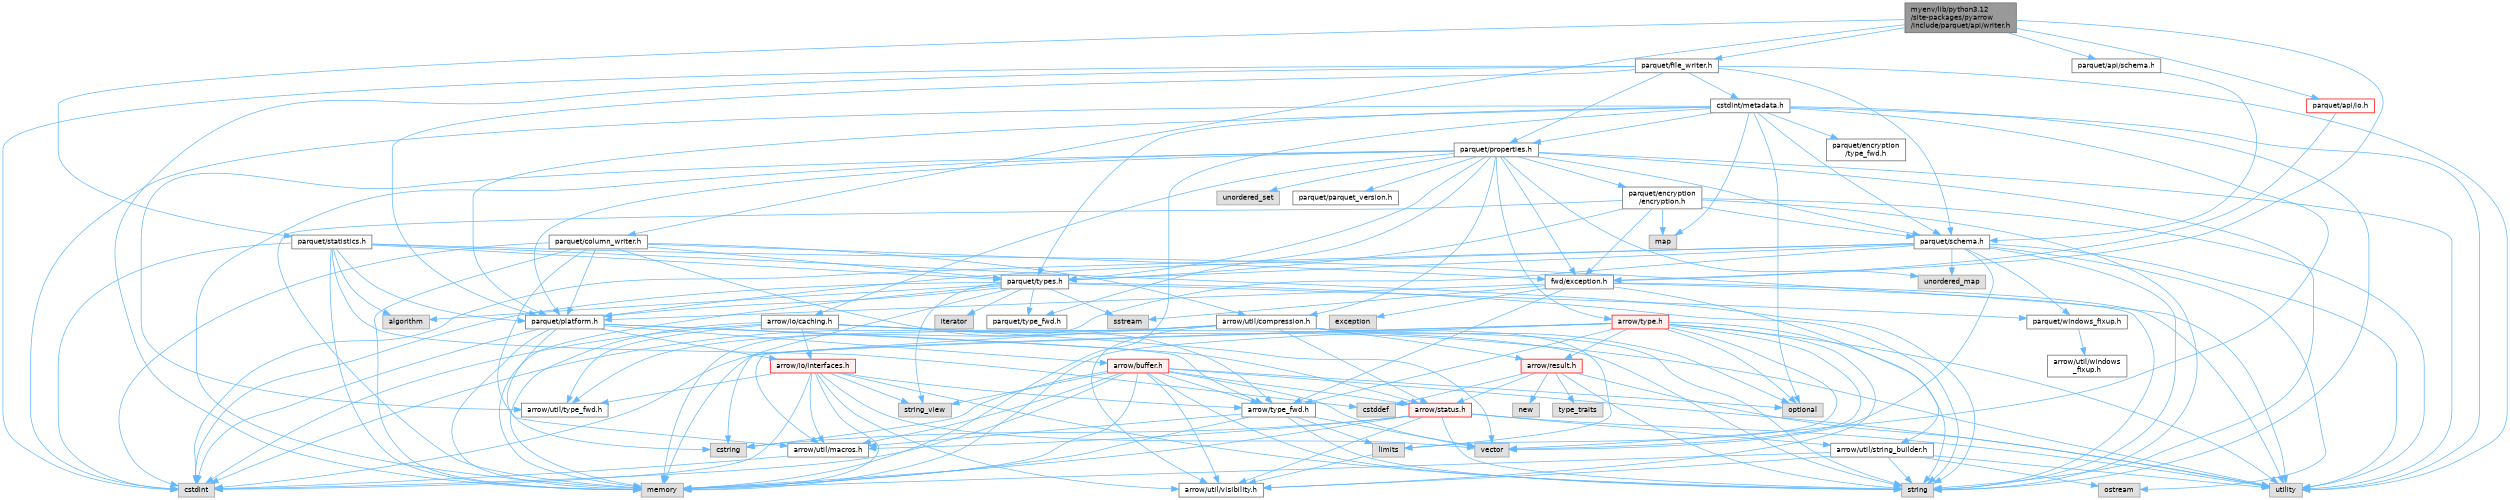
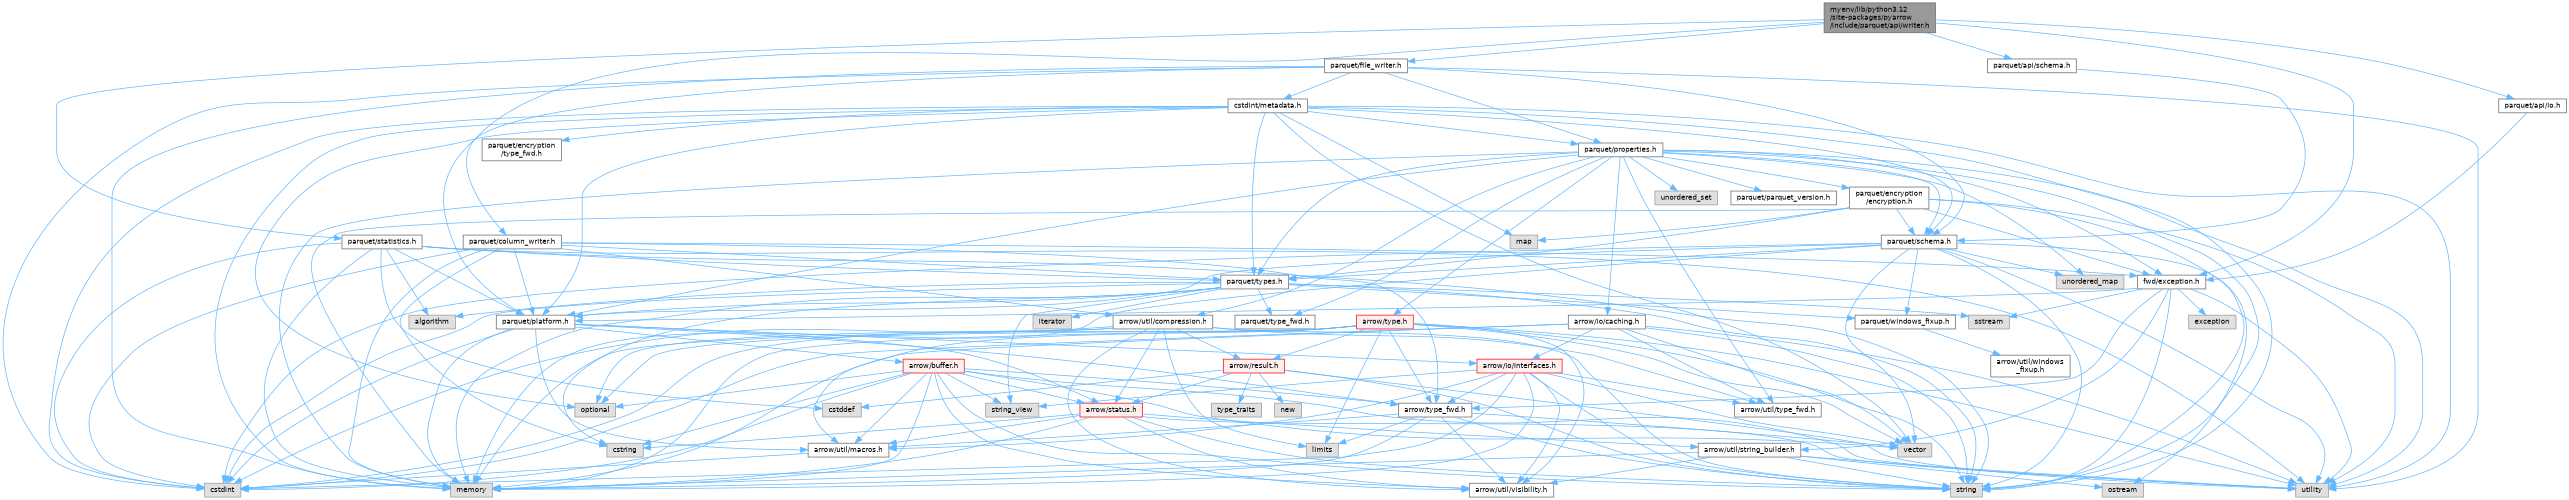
node "parquet/api/io.h": color red -> grey40
edge "limits" -> "arrow/util/visibility.h": now "arrow/type_fwd.h" -> "arrow/util/visibility.h"
